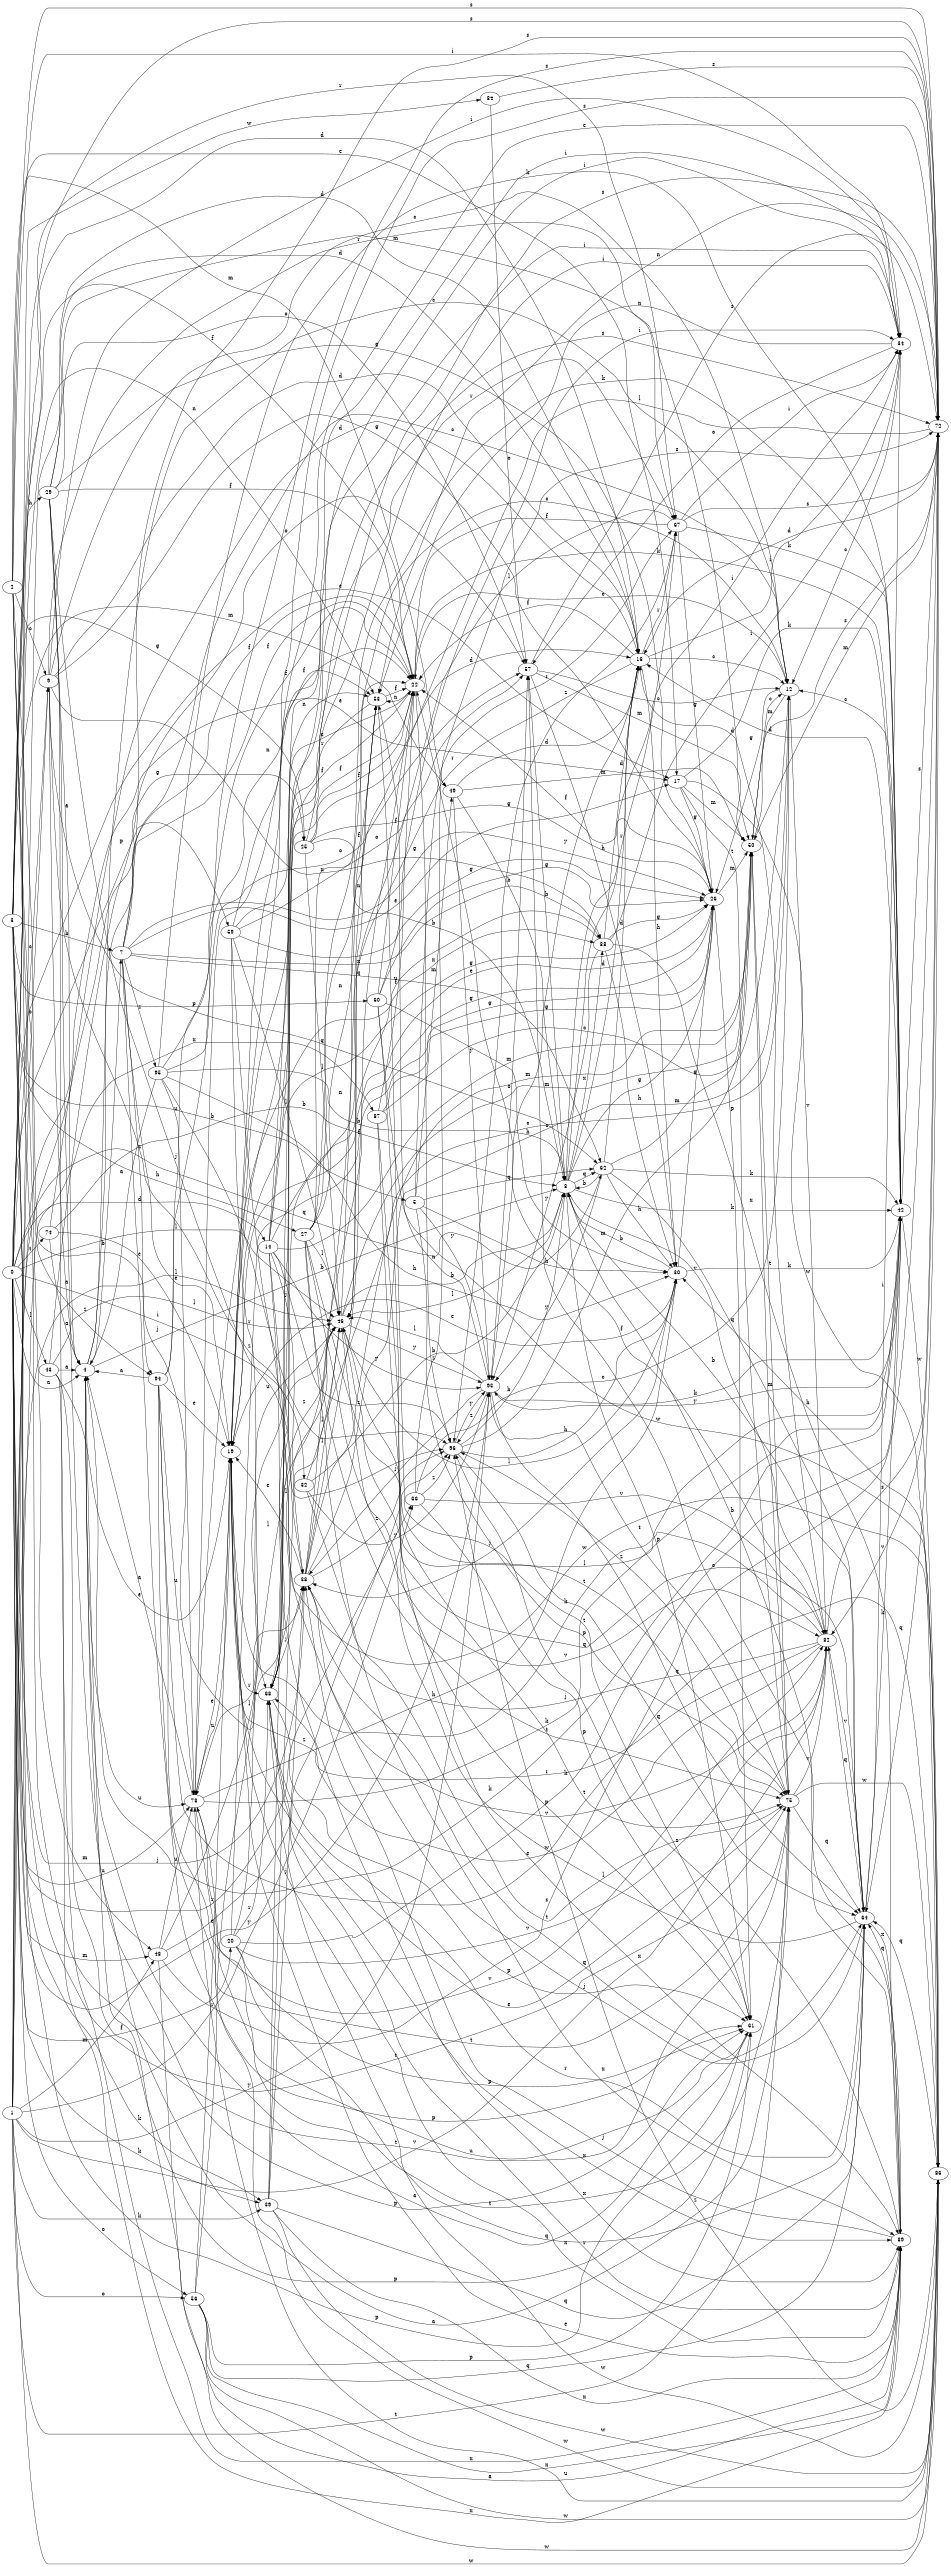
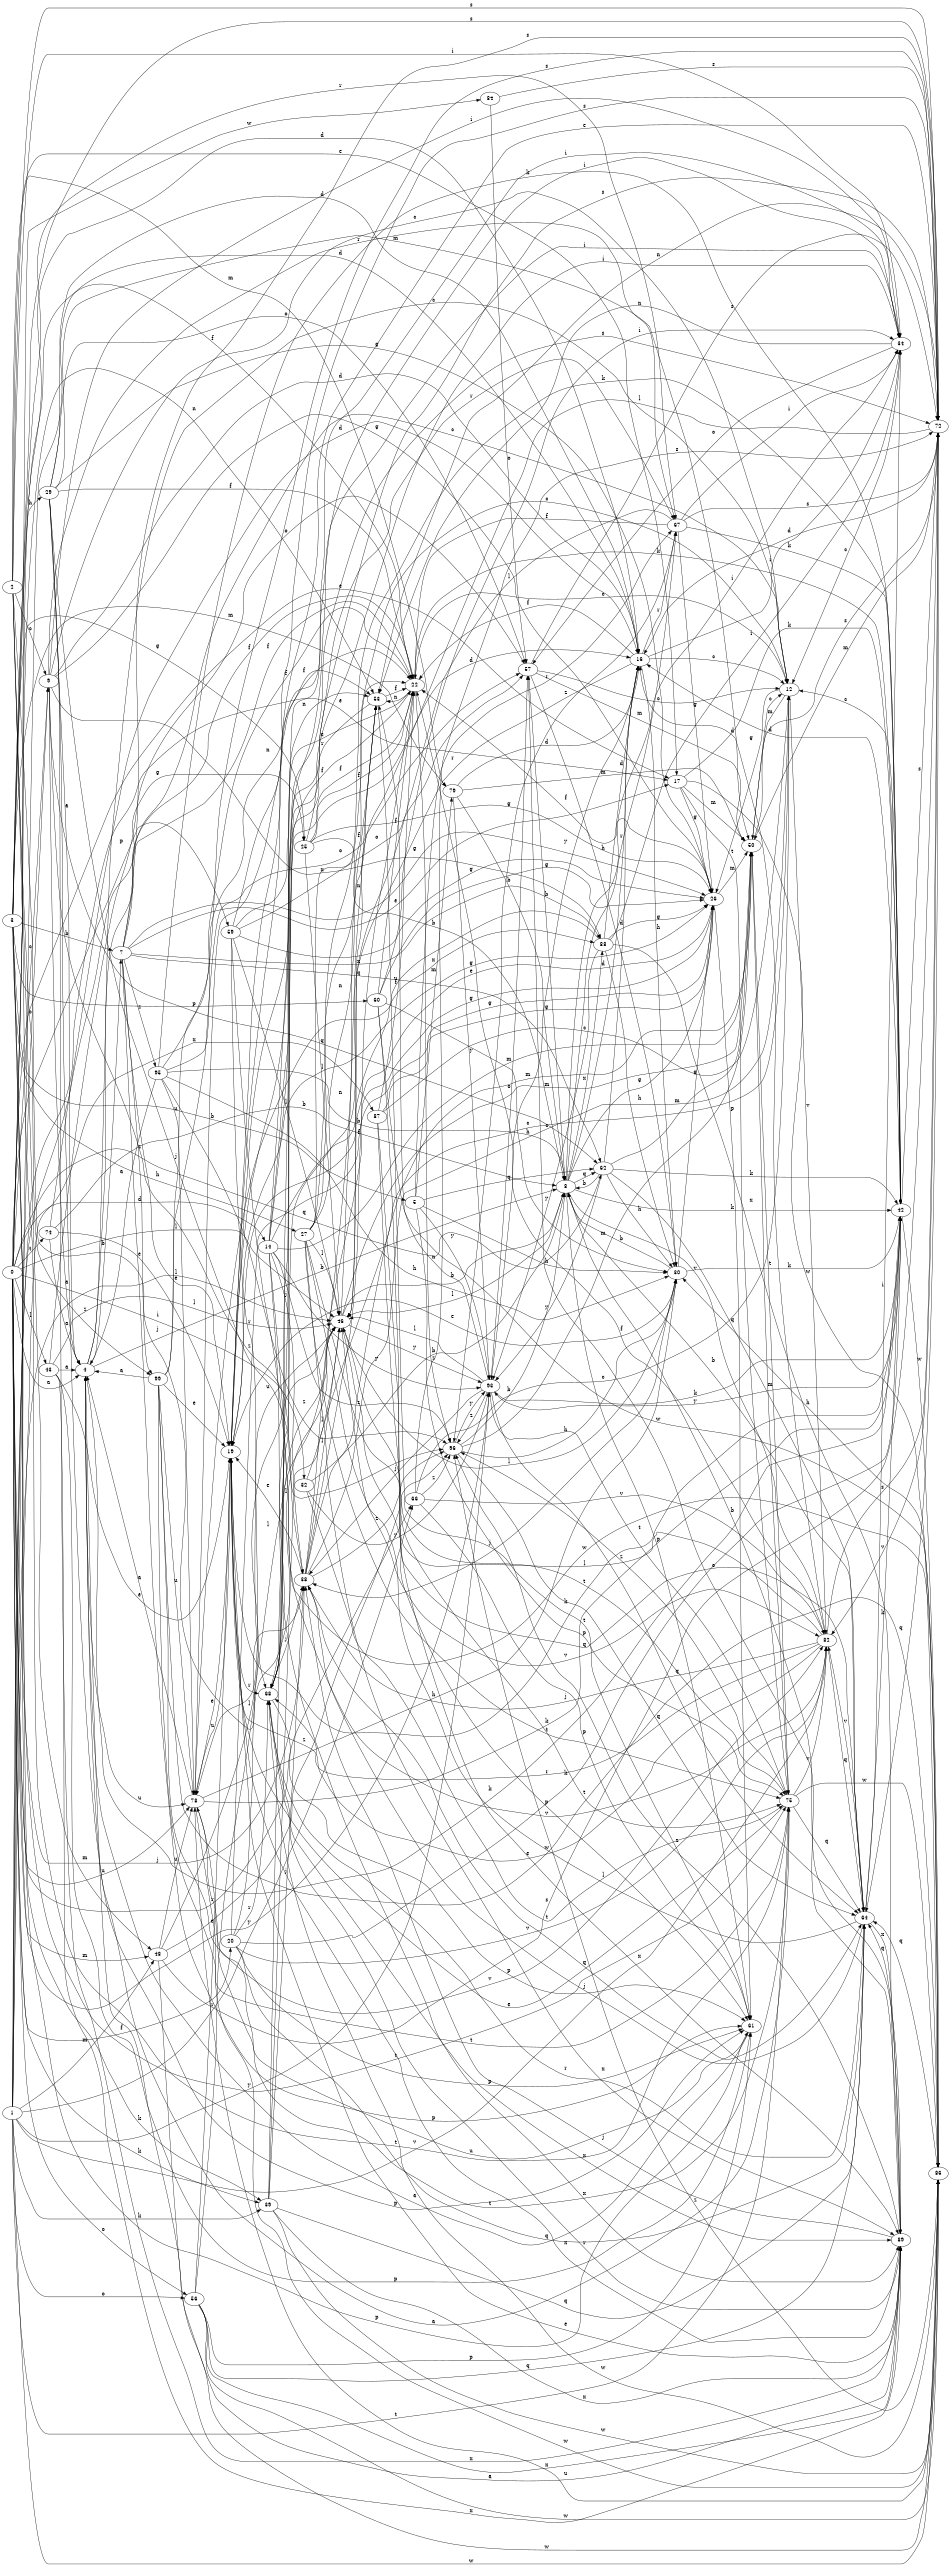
node "49": label "49" -> "79"
node "94": label "94" -> "99"
